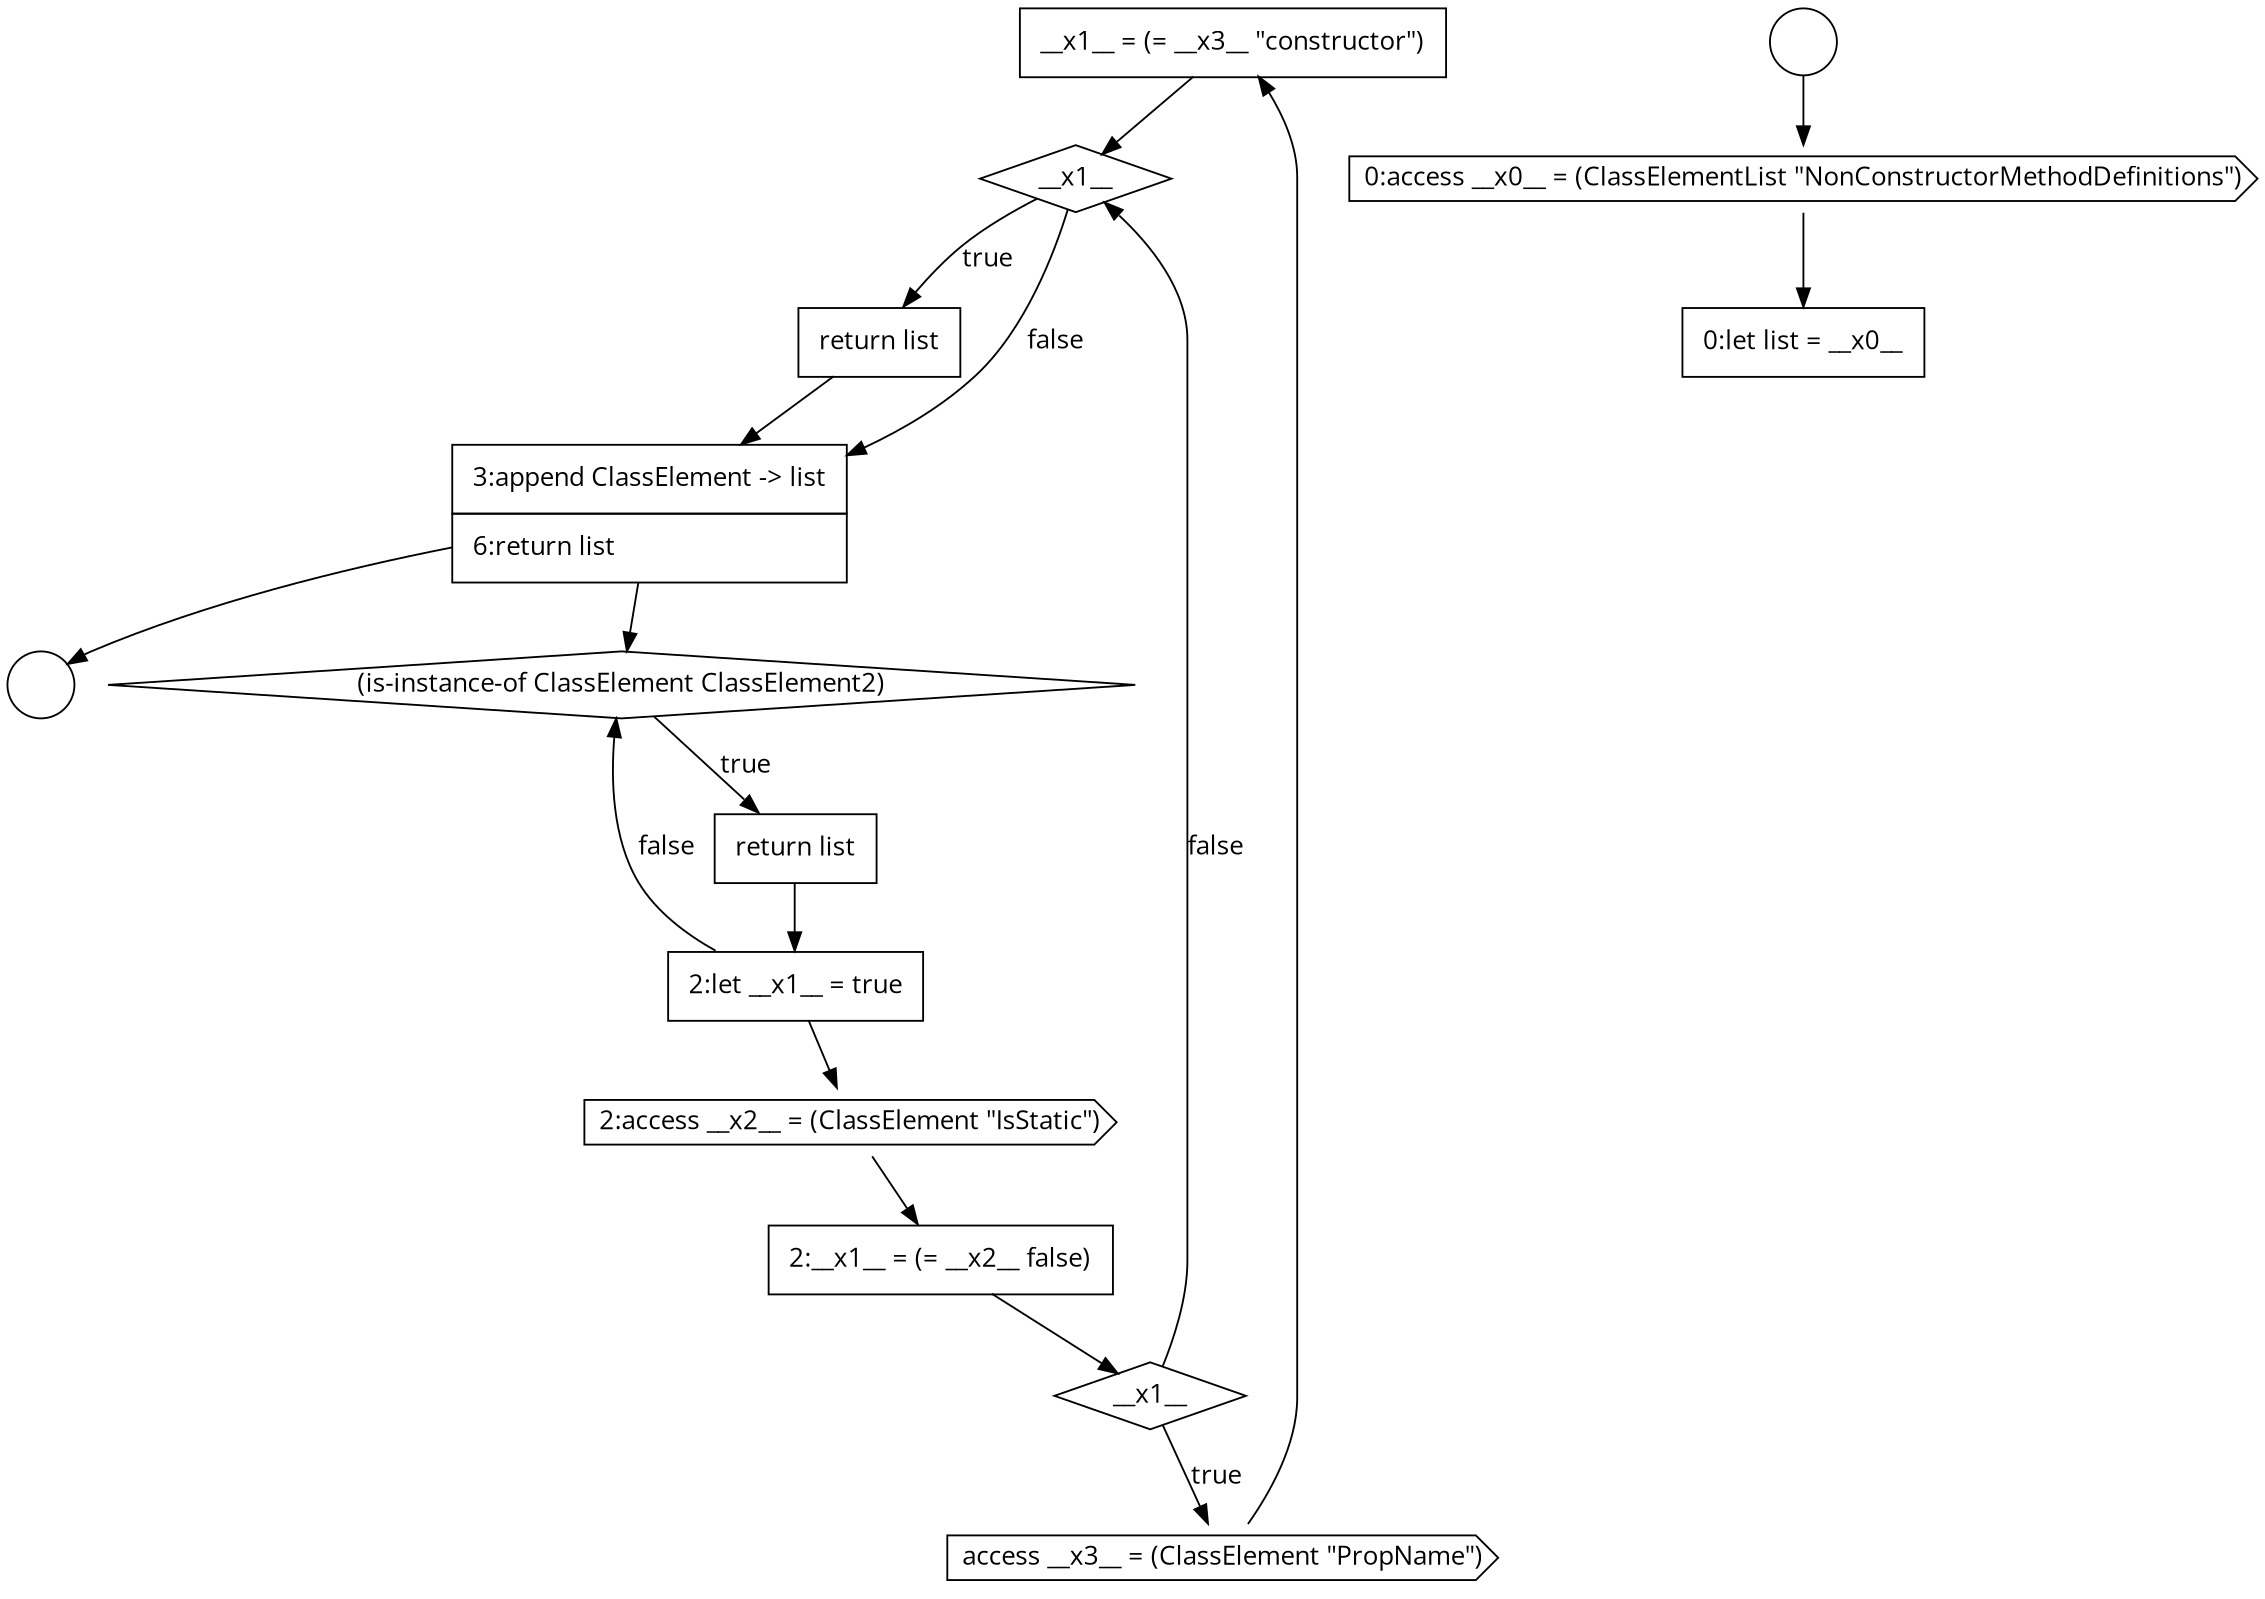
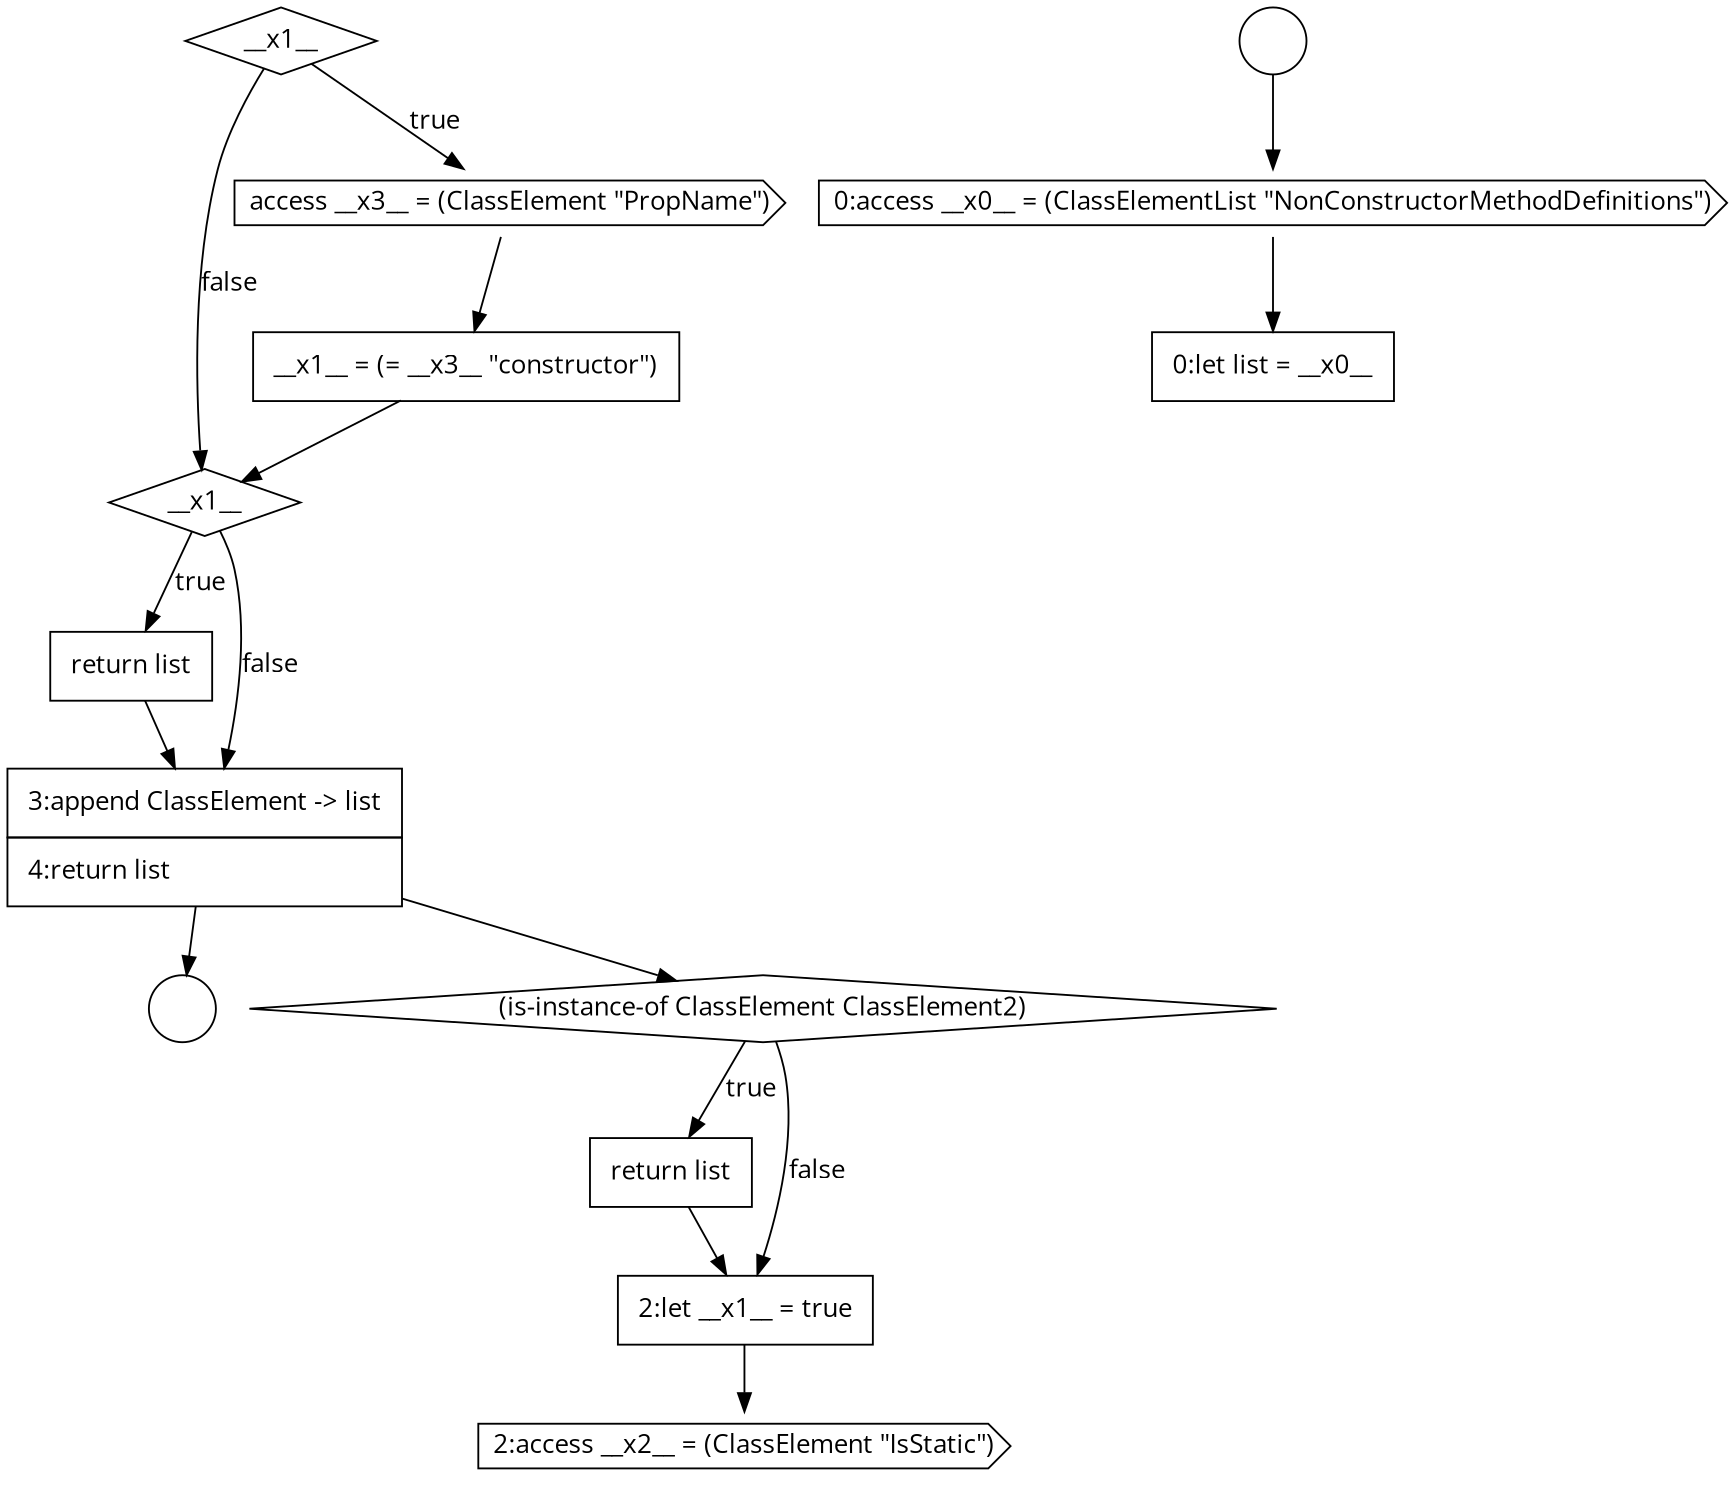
node "3:append ClassElement -> list": text "6:return list" -> "4:return list"
edge "2:let __x1__ = true" -> "(is-instance-of ClassElement ClassElement2)": reversed
node "2:__x1__ = (= __x2__ false)": removed
